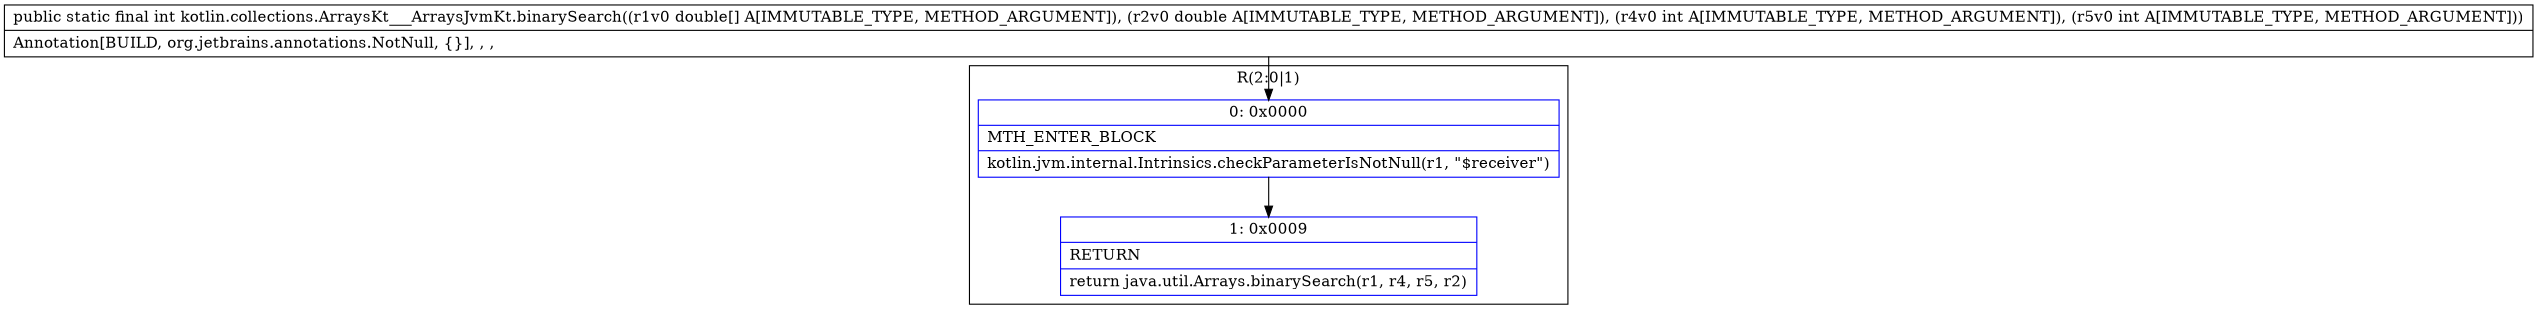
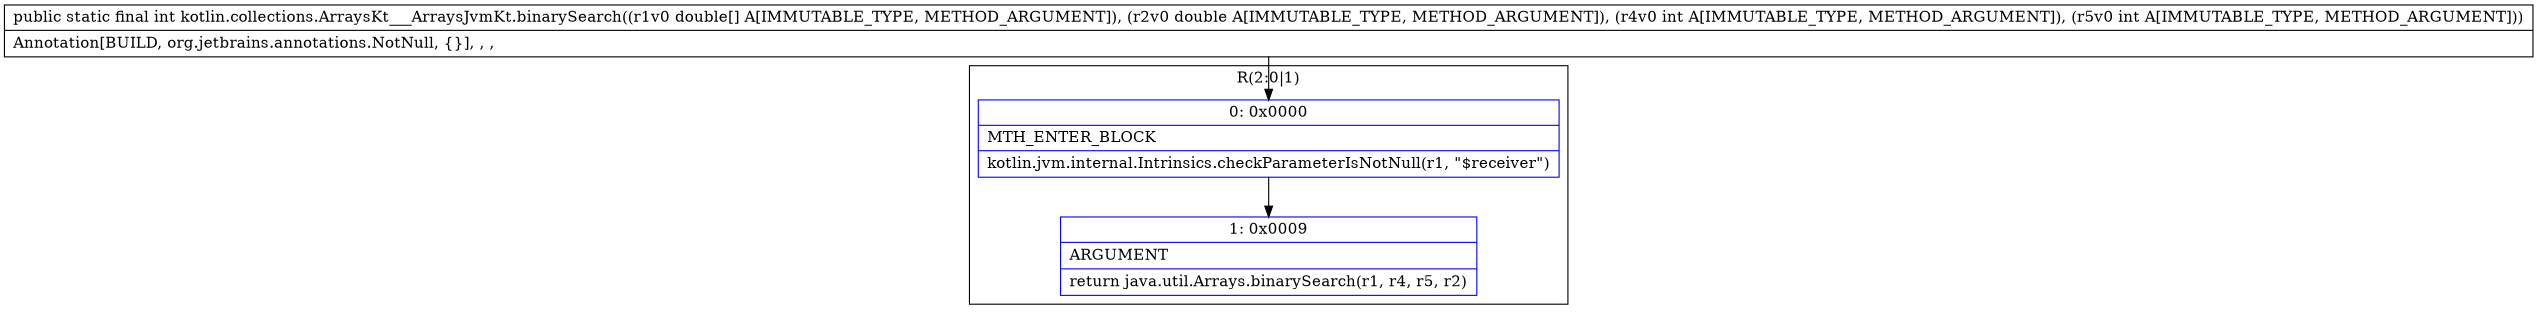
node "1: 0x0009": text "RETURN" -> "ARGUMENT"
